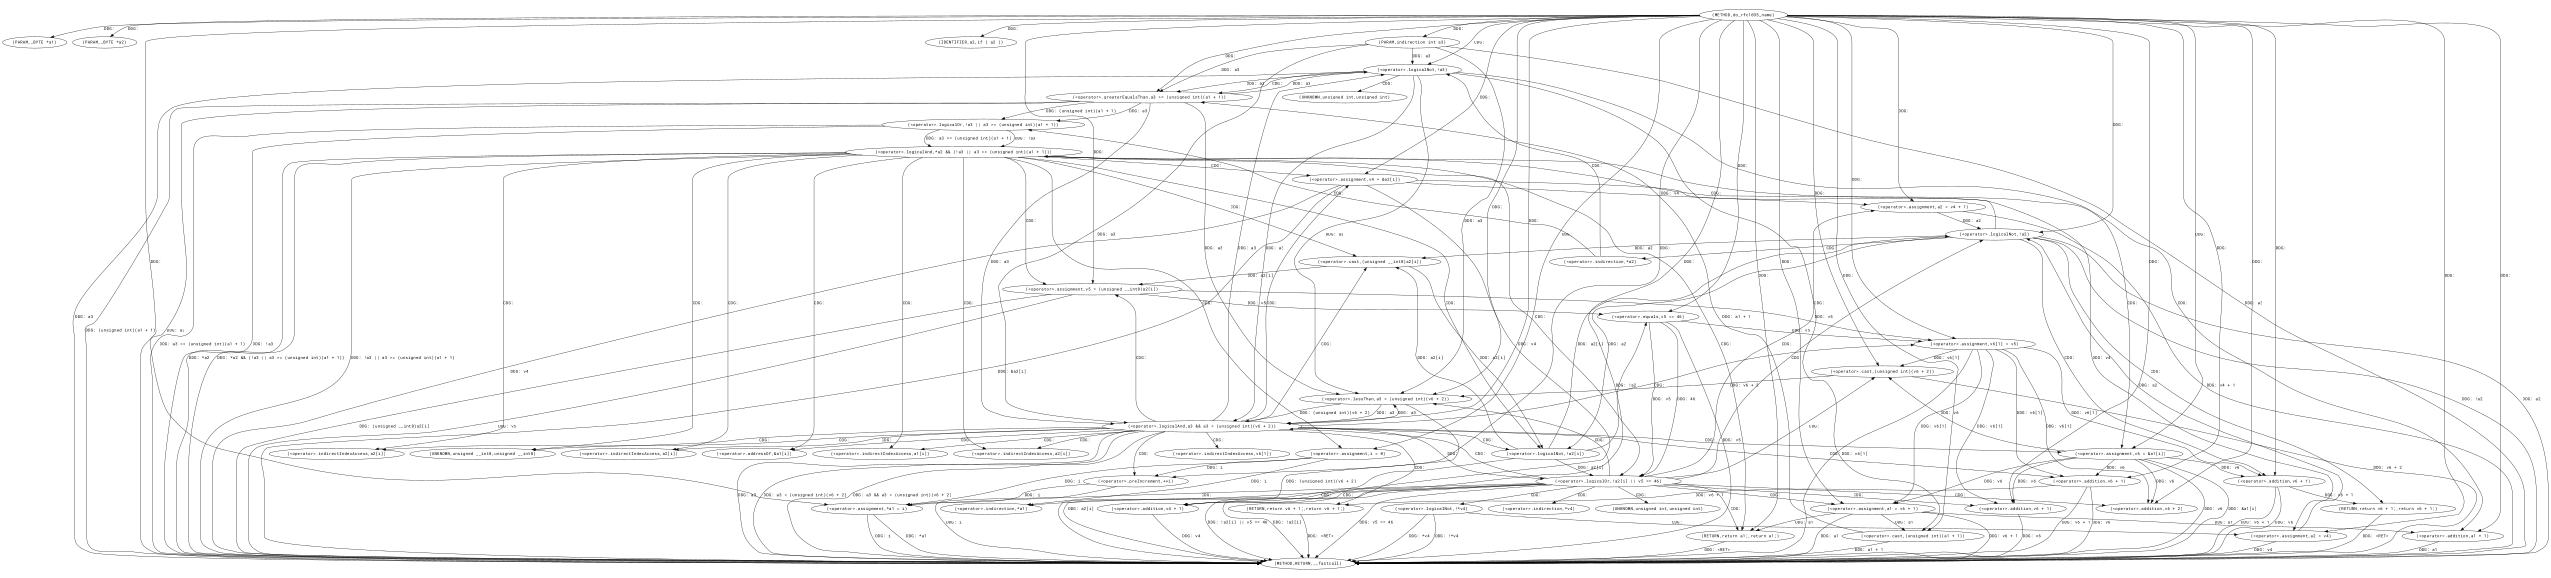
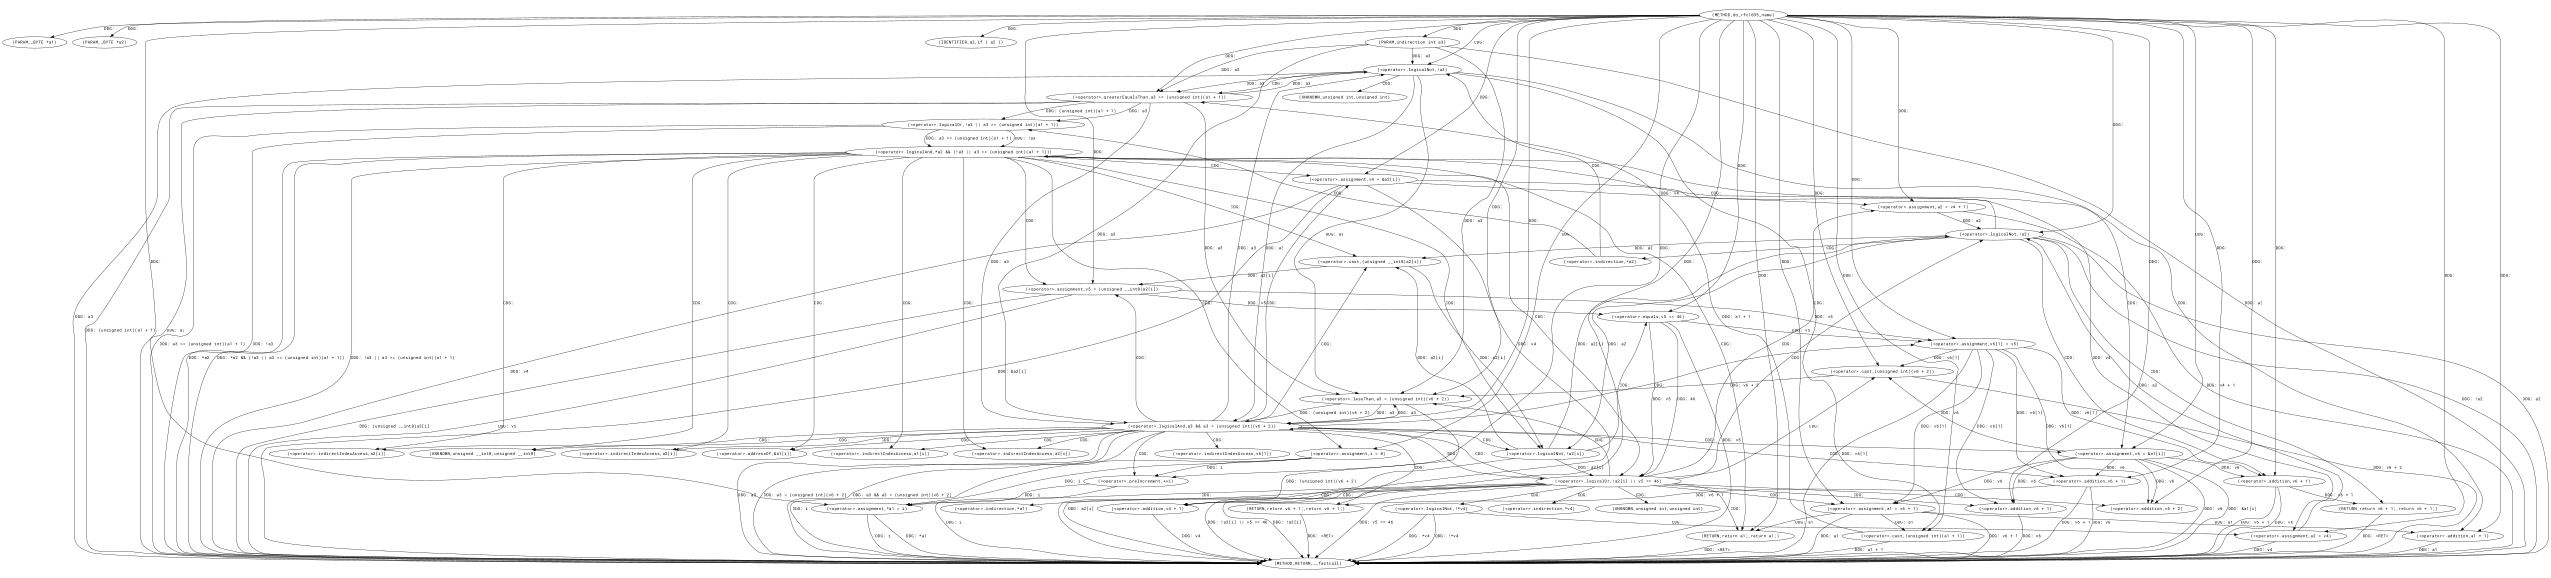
edge "(<operator>.logicalNot,!a2[i])" -> "(<operator>.equals,v5 == 46)": label "DDG: !a2" -> "CDG: "
edge "(<operator>.assignment,i = 0)" -> "(<operator>.indirection,*a1)": now "(<operator>.assignment,i = 0)" -> "(METHOD_RETURN,__fastcall)"
